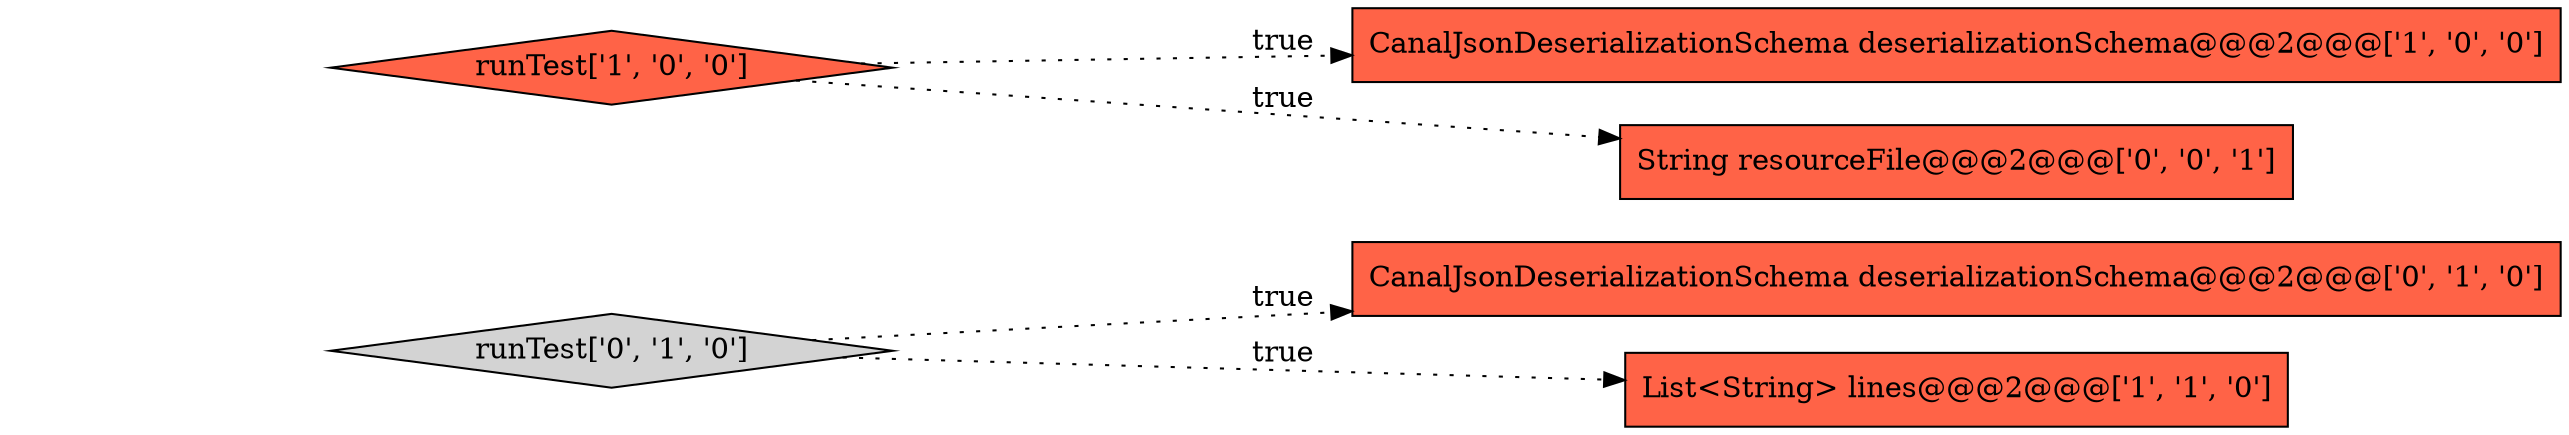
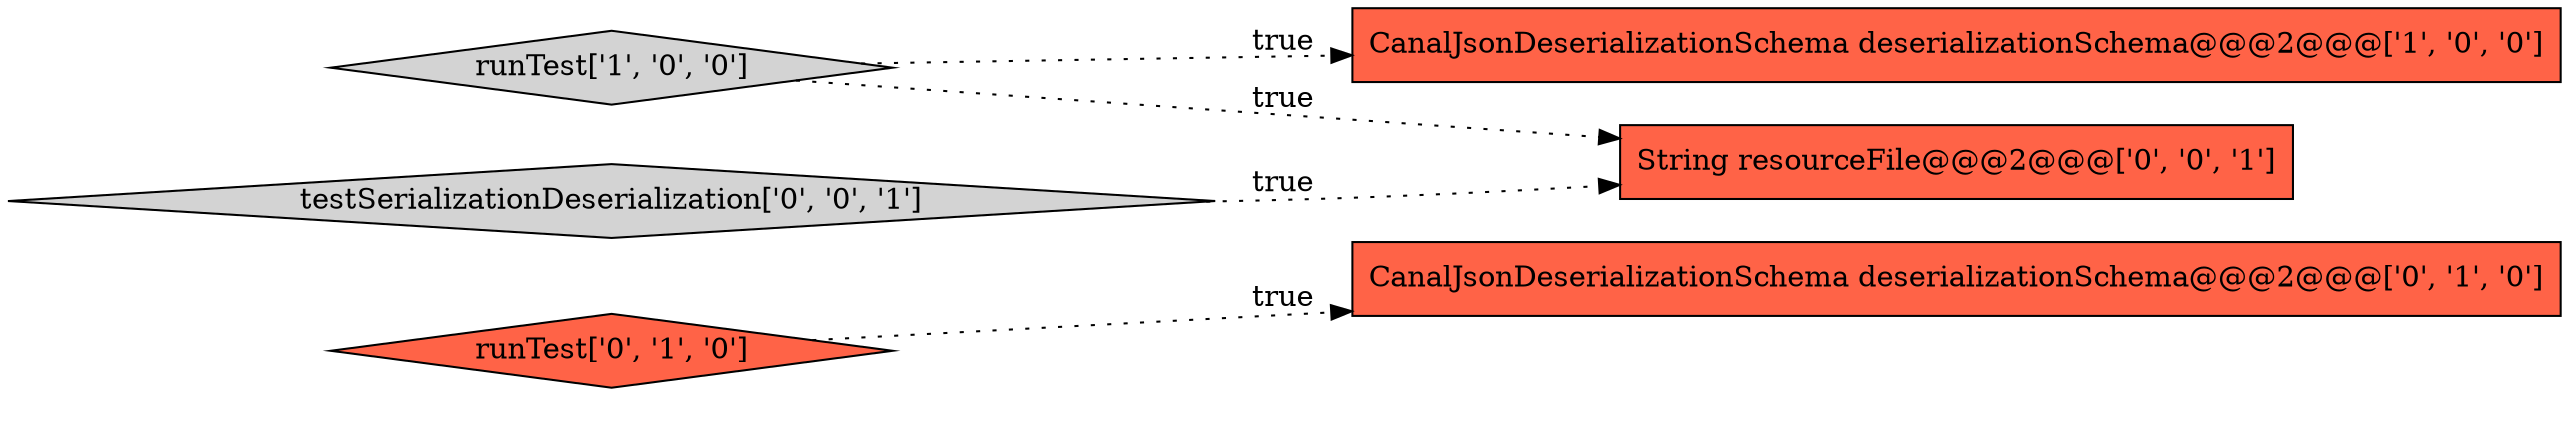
node "runTest['1', '0', '0']": fillcolor tomato -> lightgray
node "testSerializationDeserialization['0', '0', '1']": added
node "runTest['0', '1', '0']": fillcolor lightgray -> tomato
node "List<String> lines@@@2@@@['1', '1', '0']": removed
